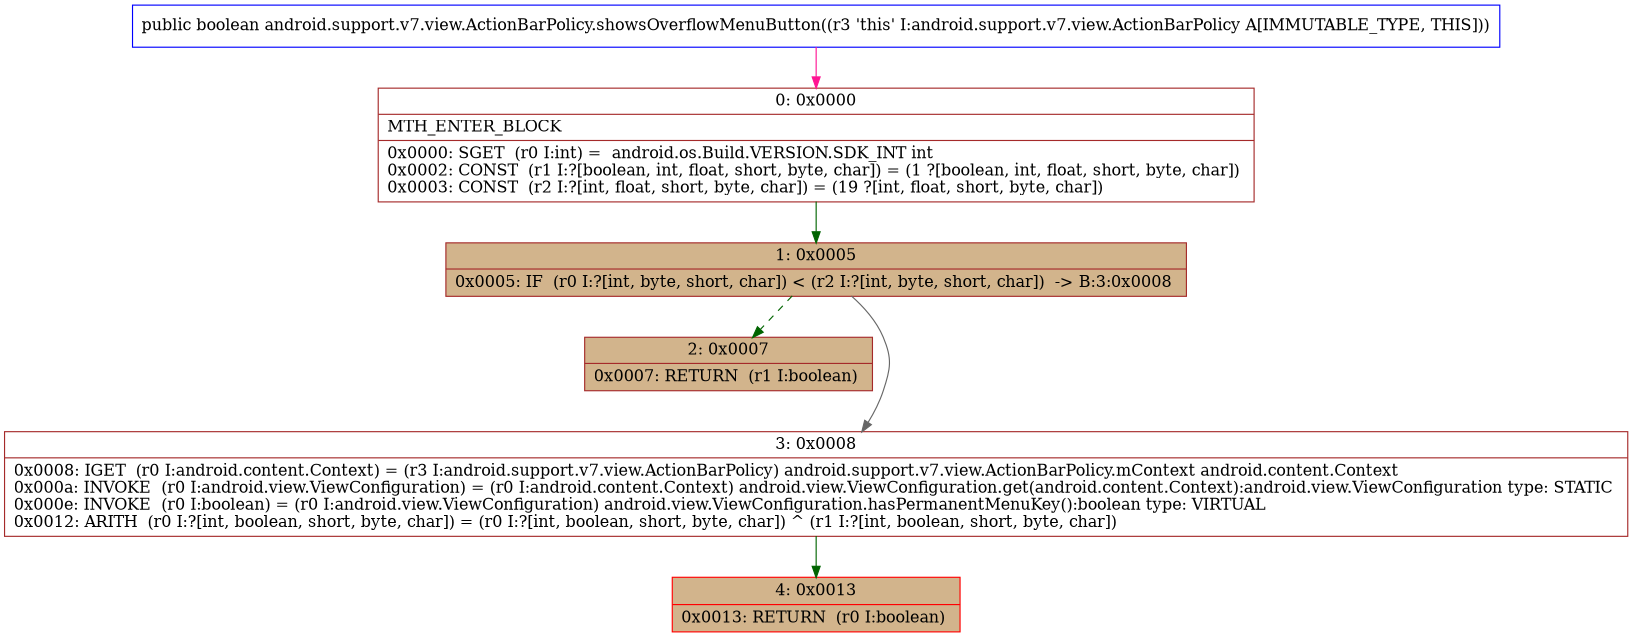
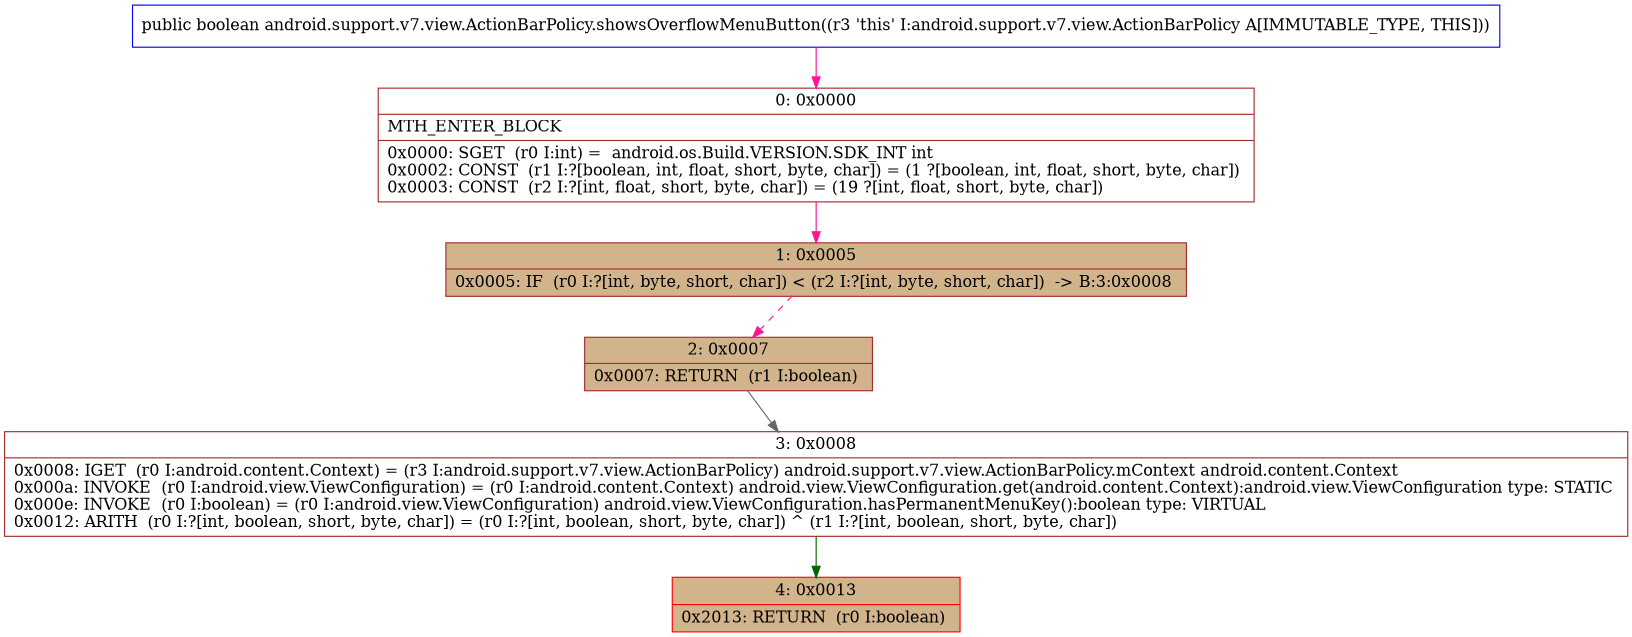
edge "0: 0x0000" -> "1: 0x0005": color darkgreen -> deeppink
edge "1: 0x0005" -> "2: 0x0007": color darkgreen -> deeppink
edge "1: 0x0005" -> "3: 0x0008": now "2: 0x0007" -> "3: 0x0008"
node "4: 0x0013": text "0x0013: RETURN  (r0 I:boolean)" -> "0x2013: RETURN  (r0 I:boolean)"
